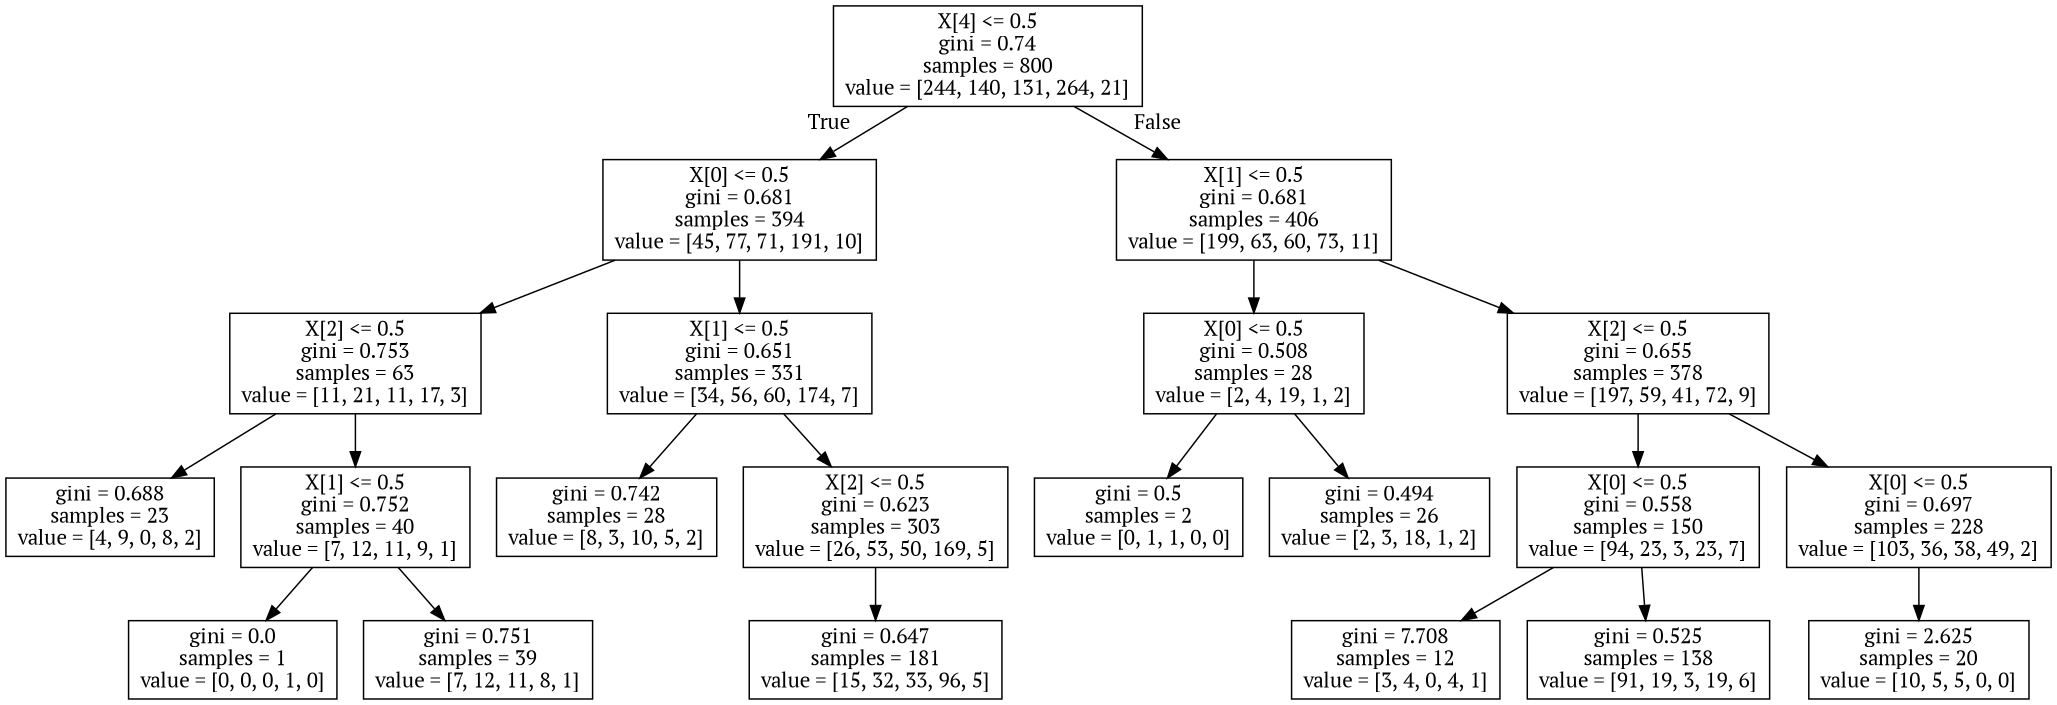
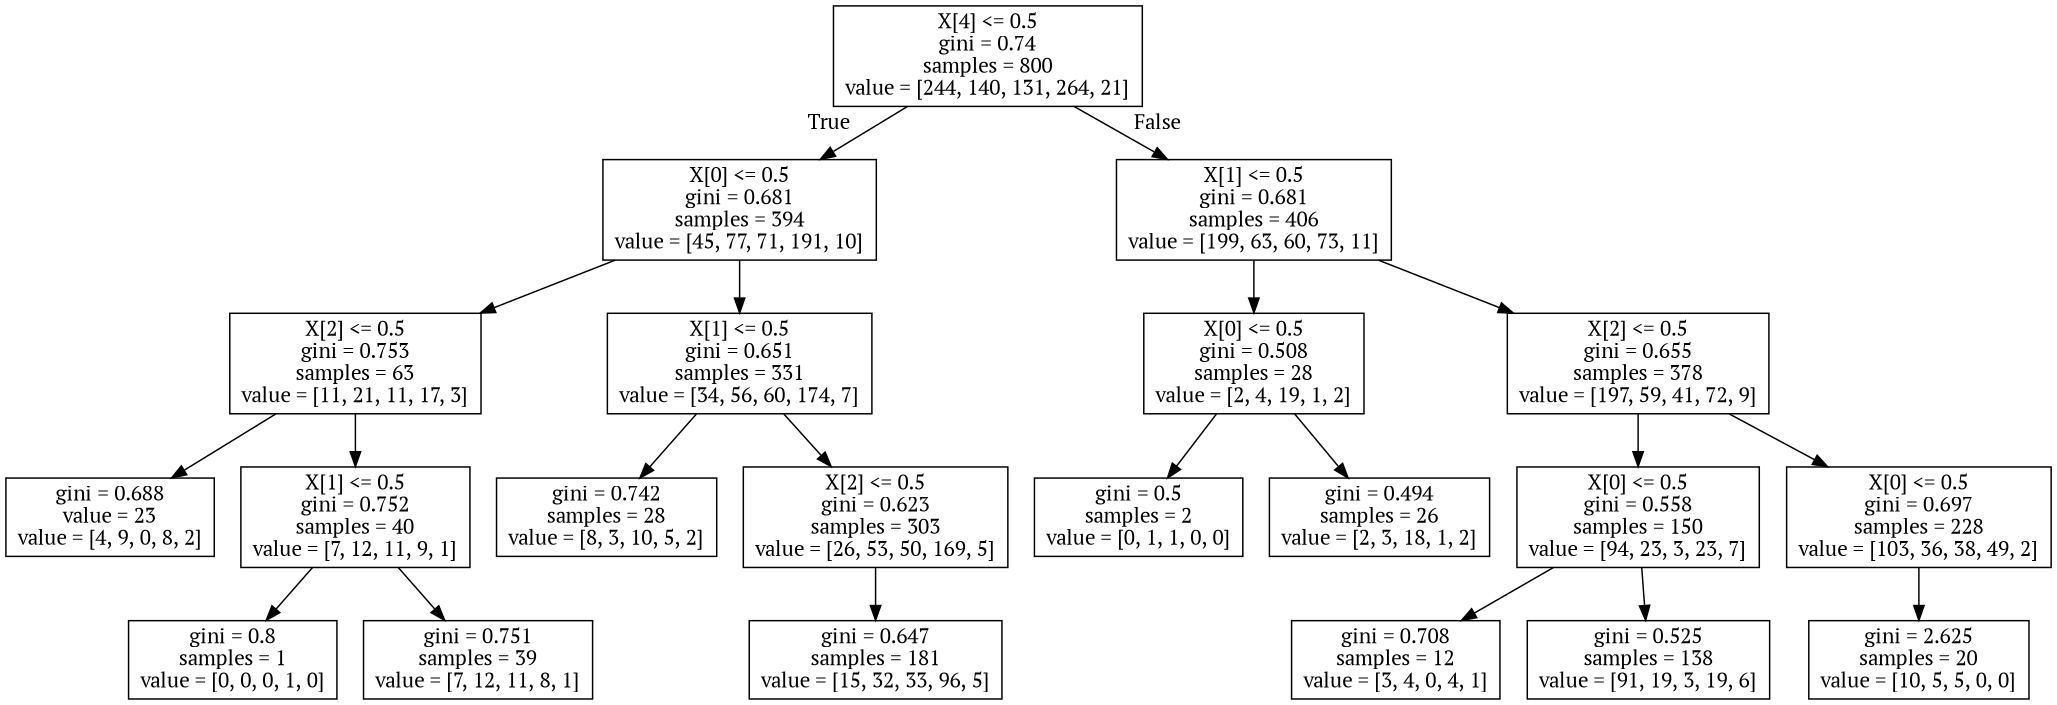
node "gini = 0.688 samples = 23 value = [4, 9, 0, 8, 2]": label "gini = 0.688 samples = 23 value = [4, 9, 0, 8, 2]" -> "gini = 0.688 value = 23 value = [4, 9, 0, 8, 2]"
node "gini = 0.0 samples = 1 value = [0, 0, 0, 1, 0]": label "gini = 0.0 samples = 1 value = [0, 0, 0, 1, 0]" -> "gini = 0.8 samples = 1 value = [0, 0, 0, 1, 0]"
node "gini = 7.708 samples = 12 value = [3, 4, 0, 4, 1]": label "gini = 7.708 samples = 12 value = [3, 4, 0, 4, 1]" -> "gini = 0.708 samples = 12 value = [3, 4, 0, 4, 1]"
